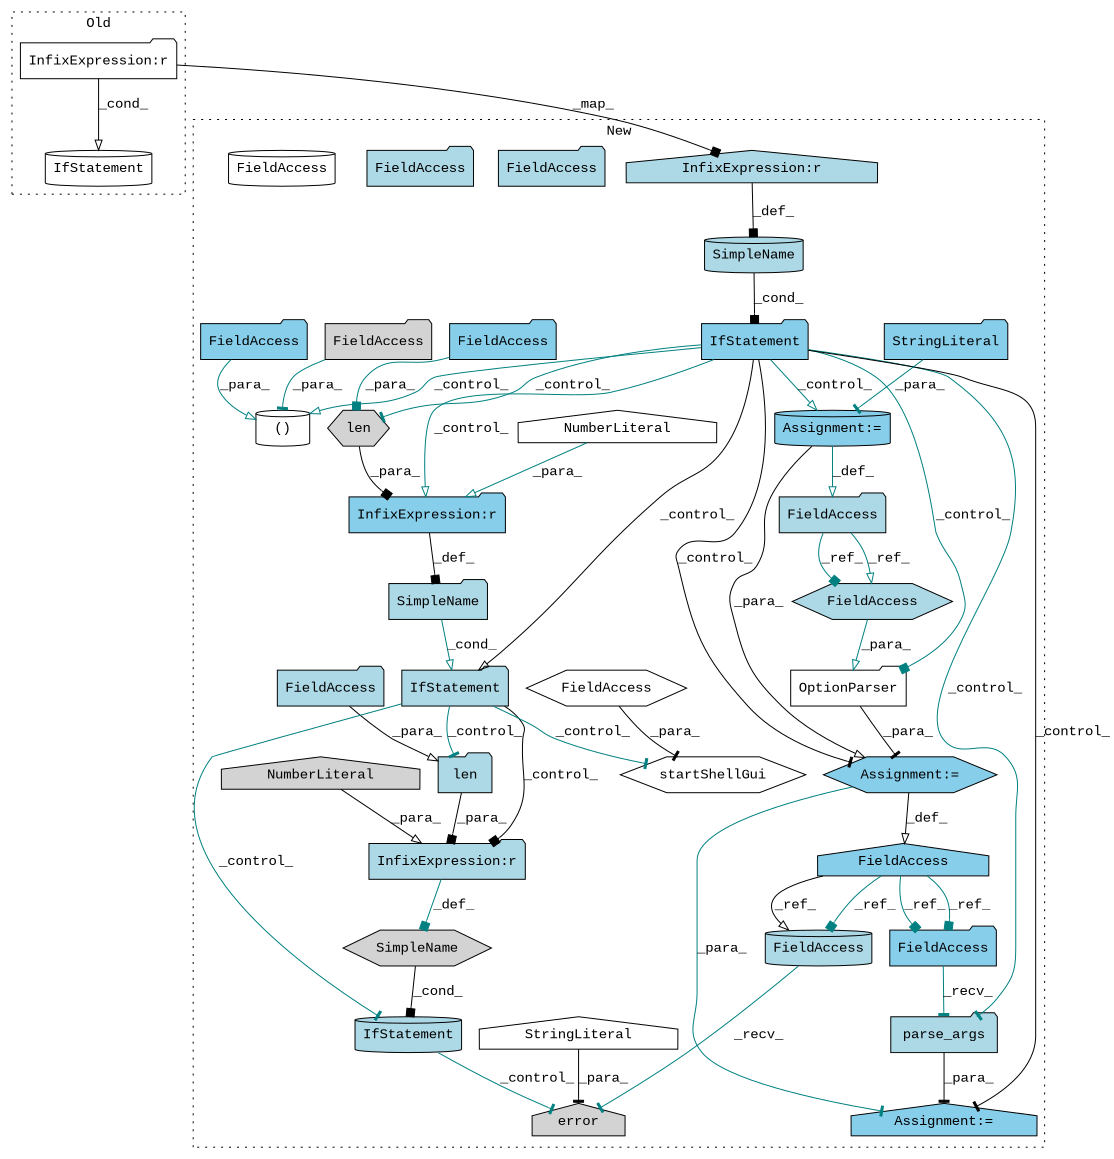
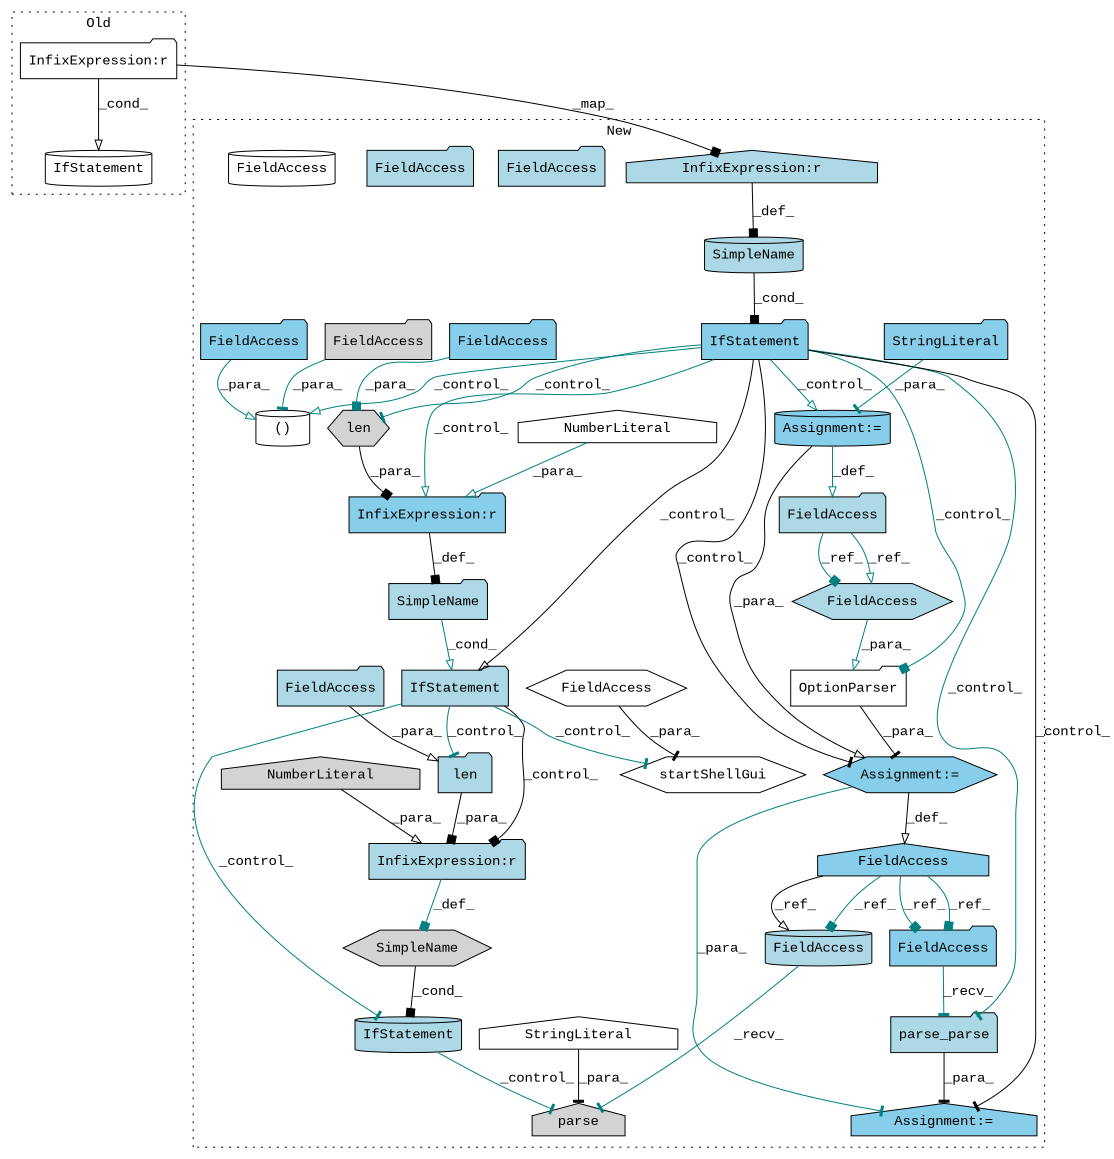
node "parse_args": label "parse_args" -> "parse_parse"
node "error": label "error" -> "parse"
